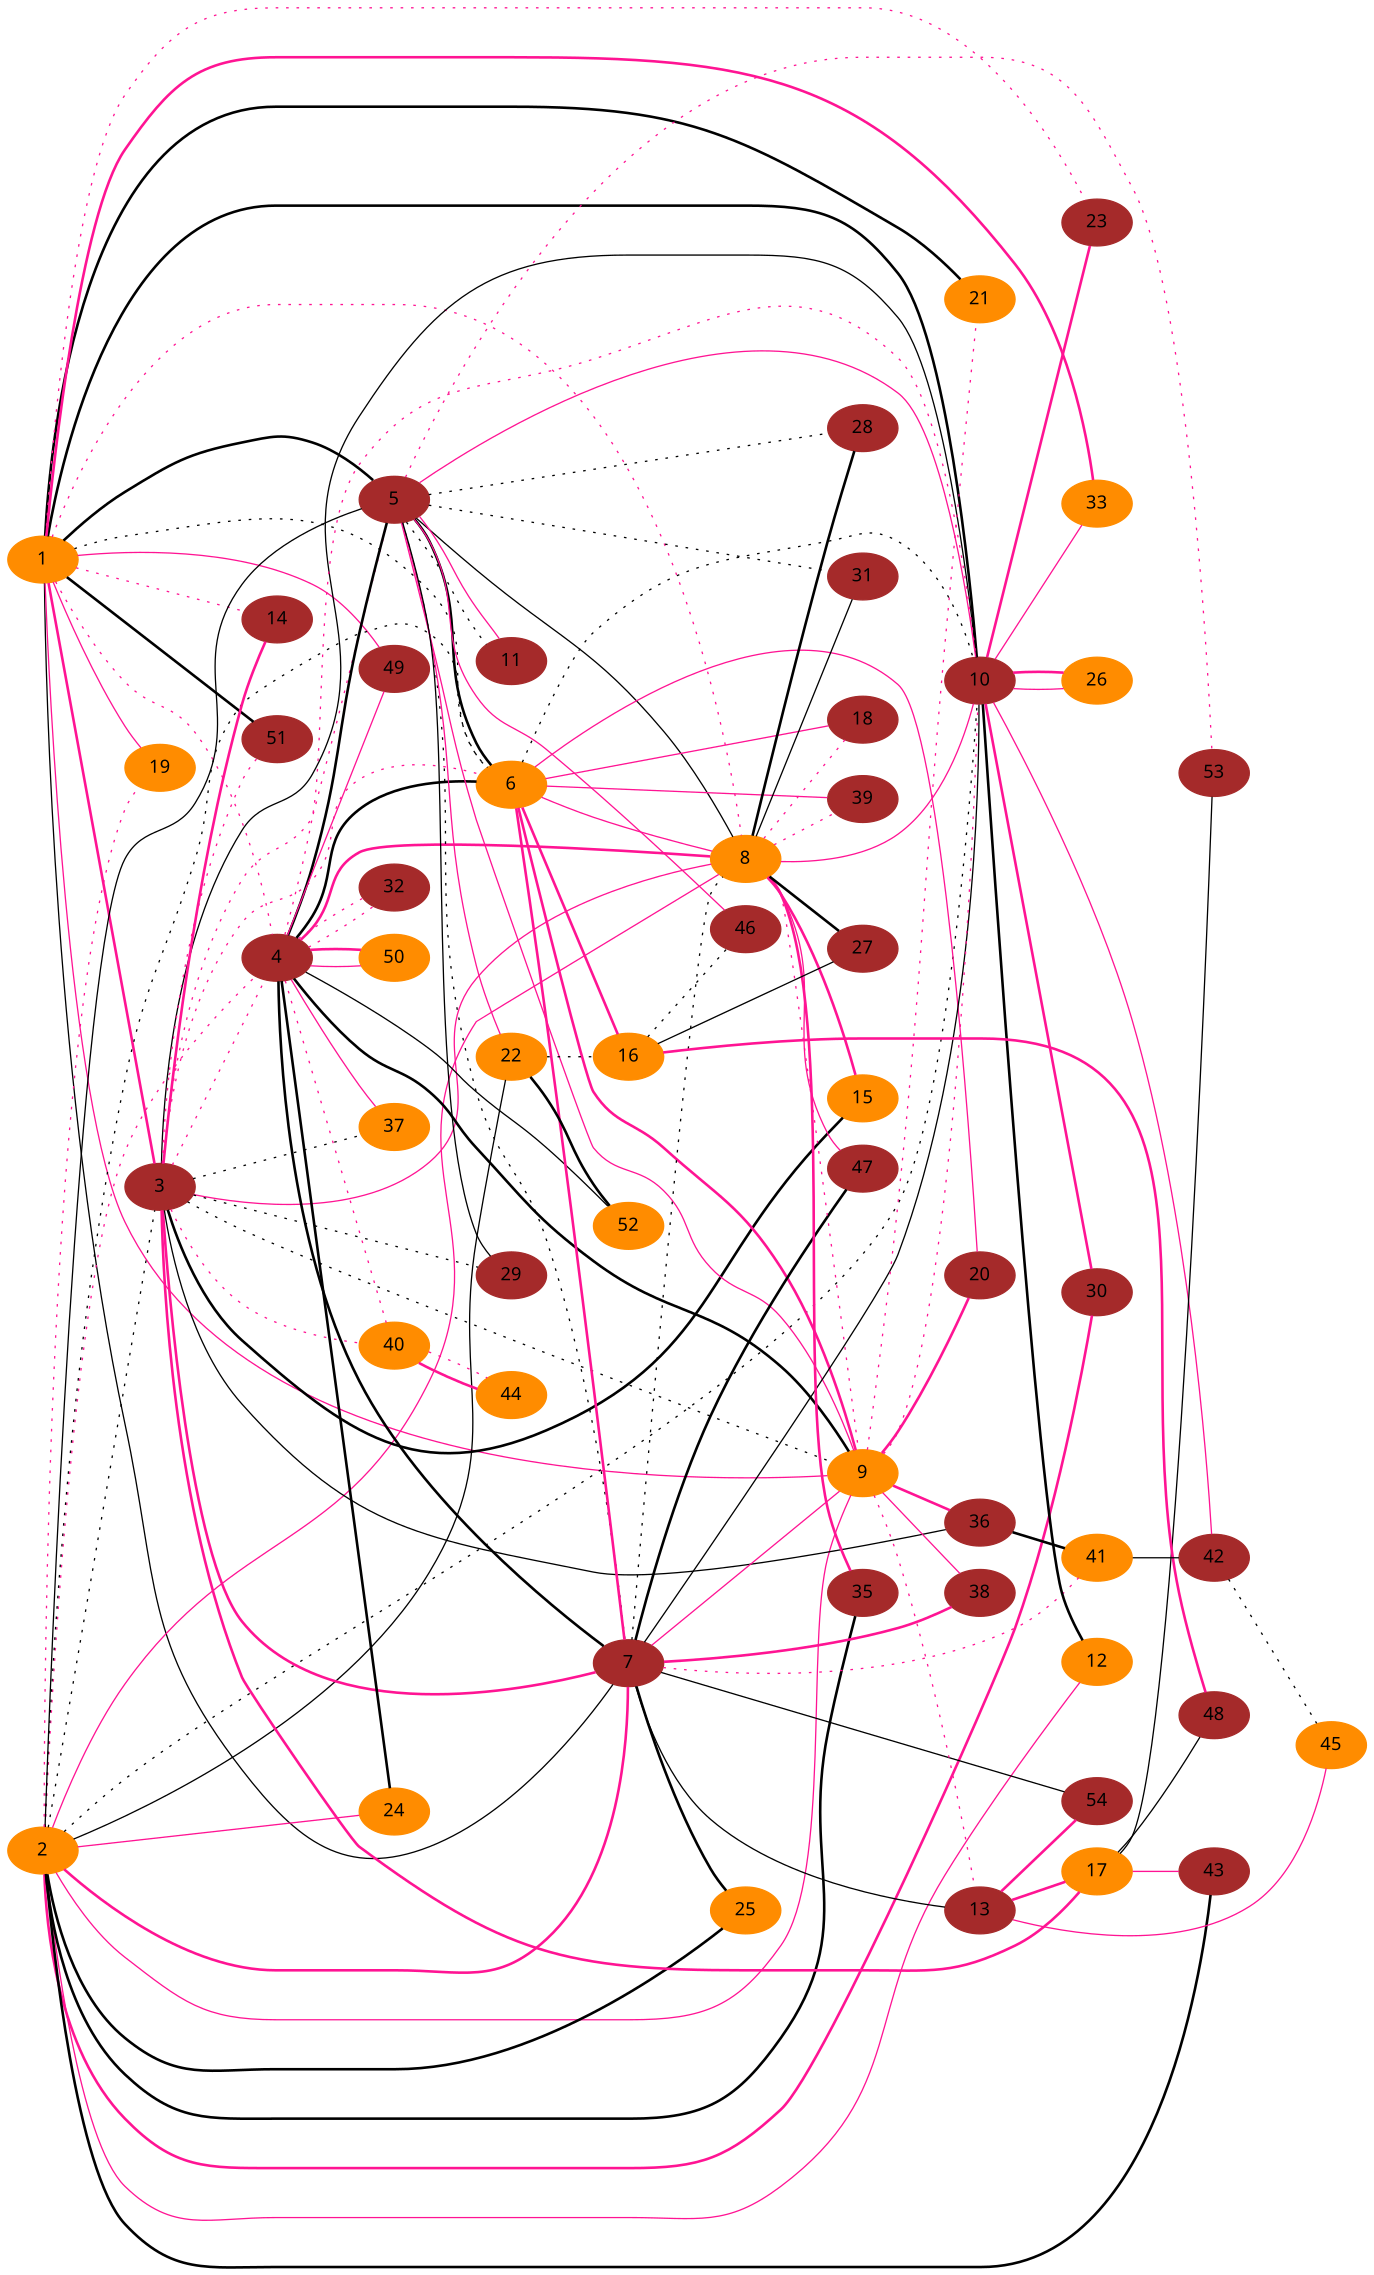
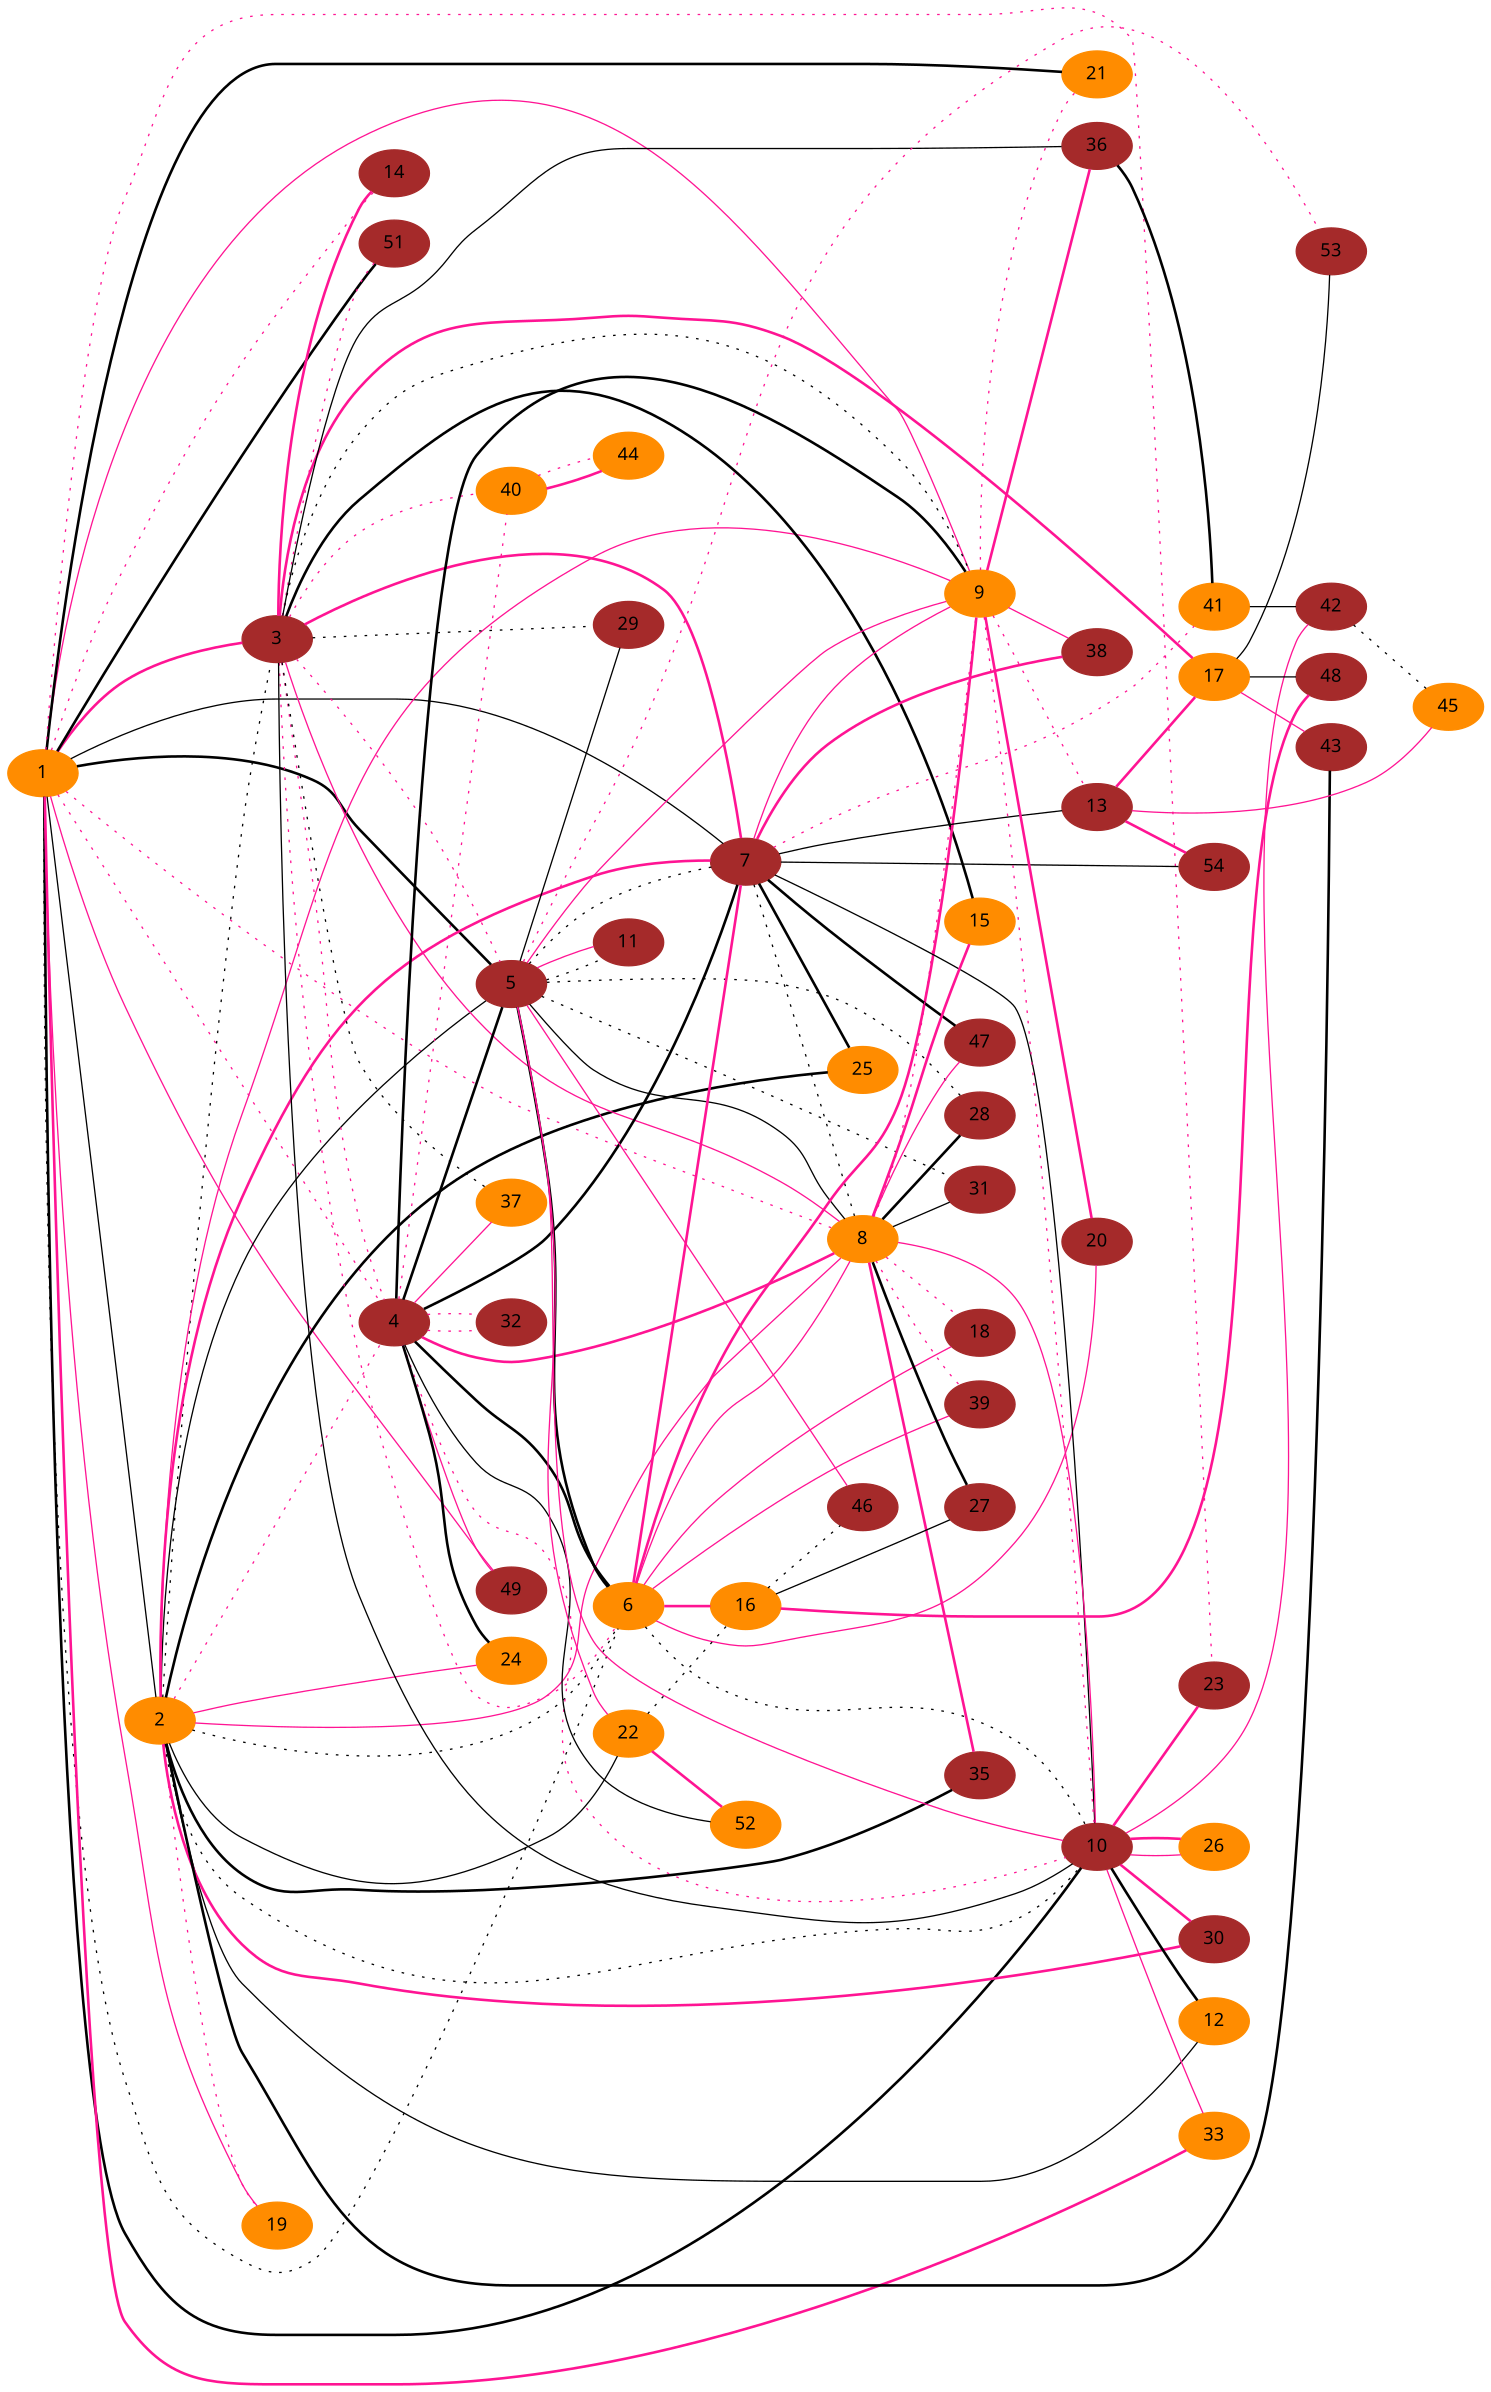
node "50": removed
edge "22" -- "52": color black -> deeppink
edge "1" -- "2": added
edge "12" -- "2": color deeppink -> black
